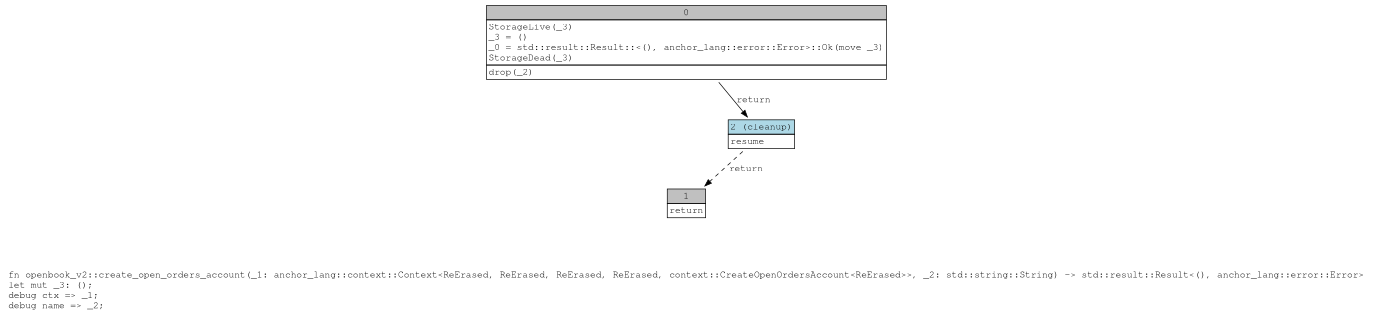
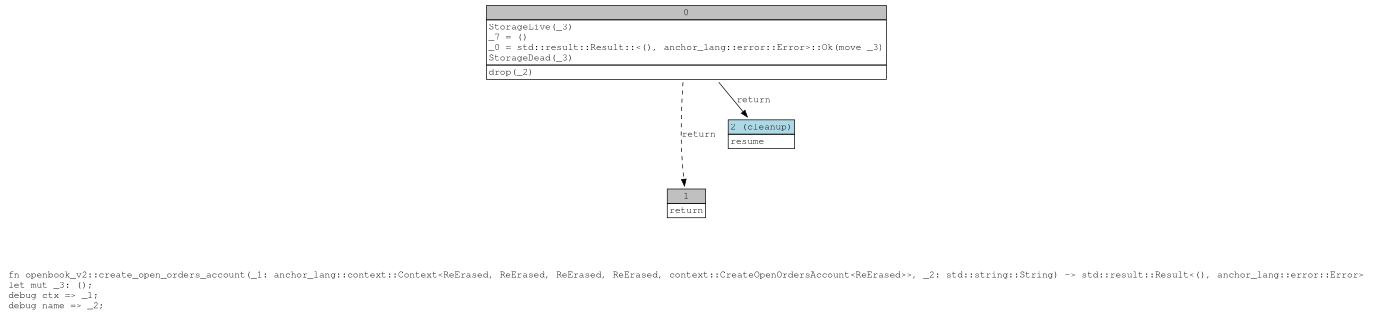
node "0": text "_3 = ()" -> "_7 = ()"
edge "2 (cleanup)" -> "1": now "0" -> "1"
